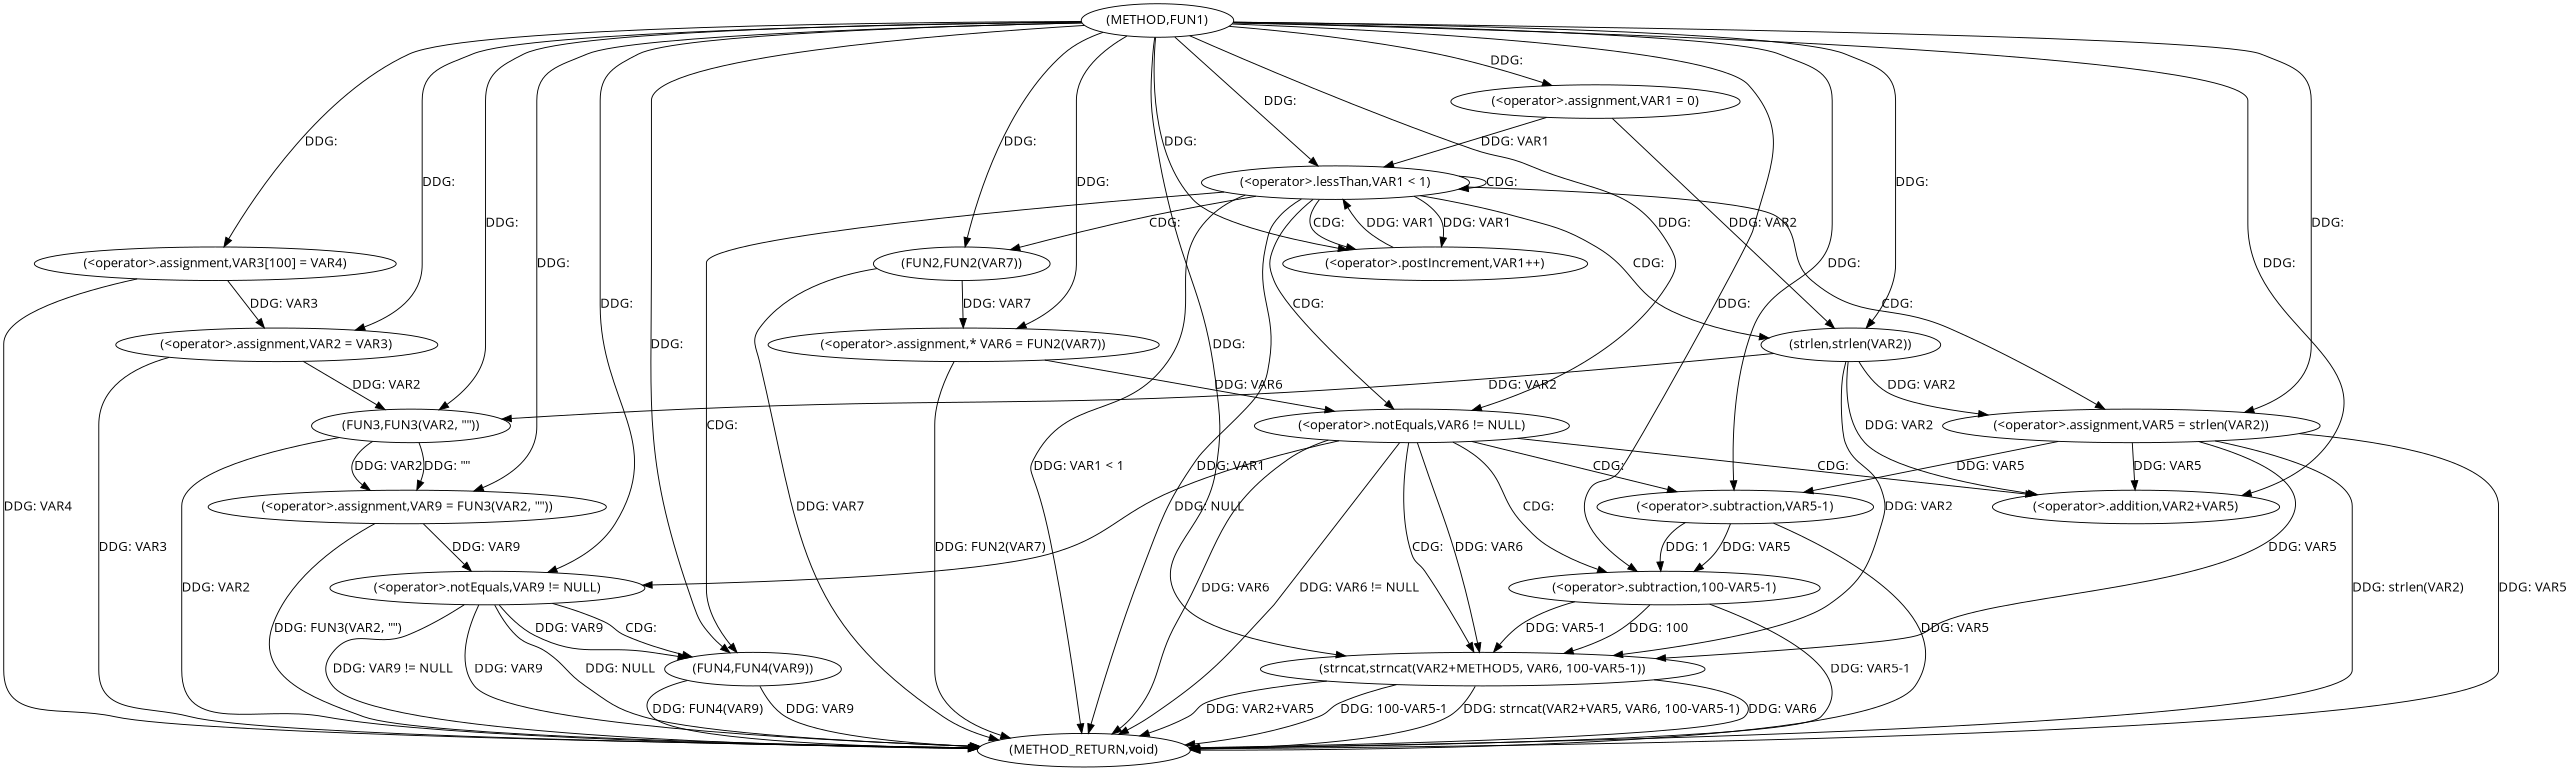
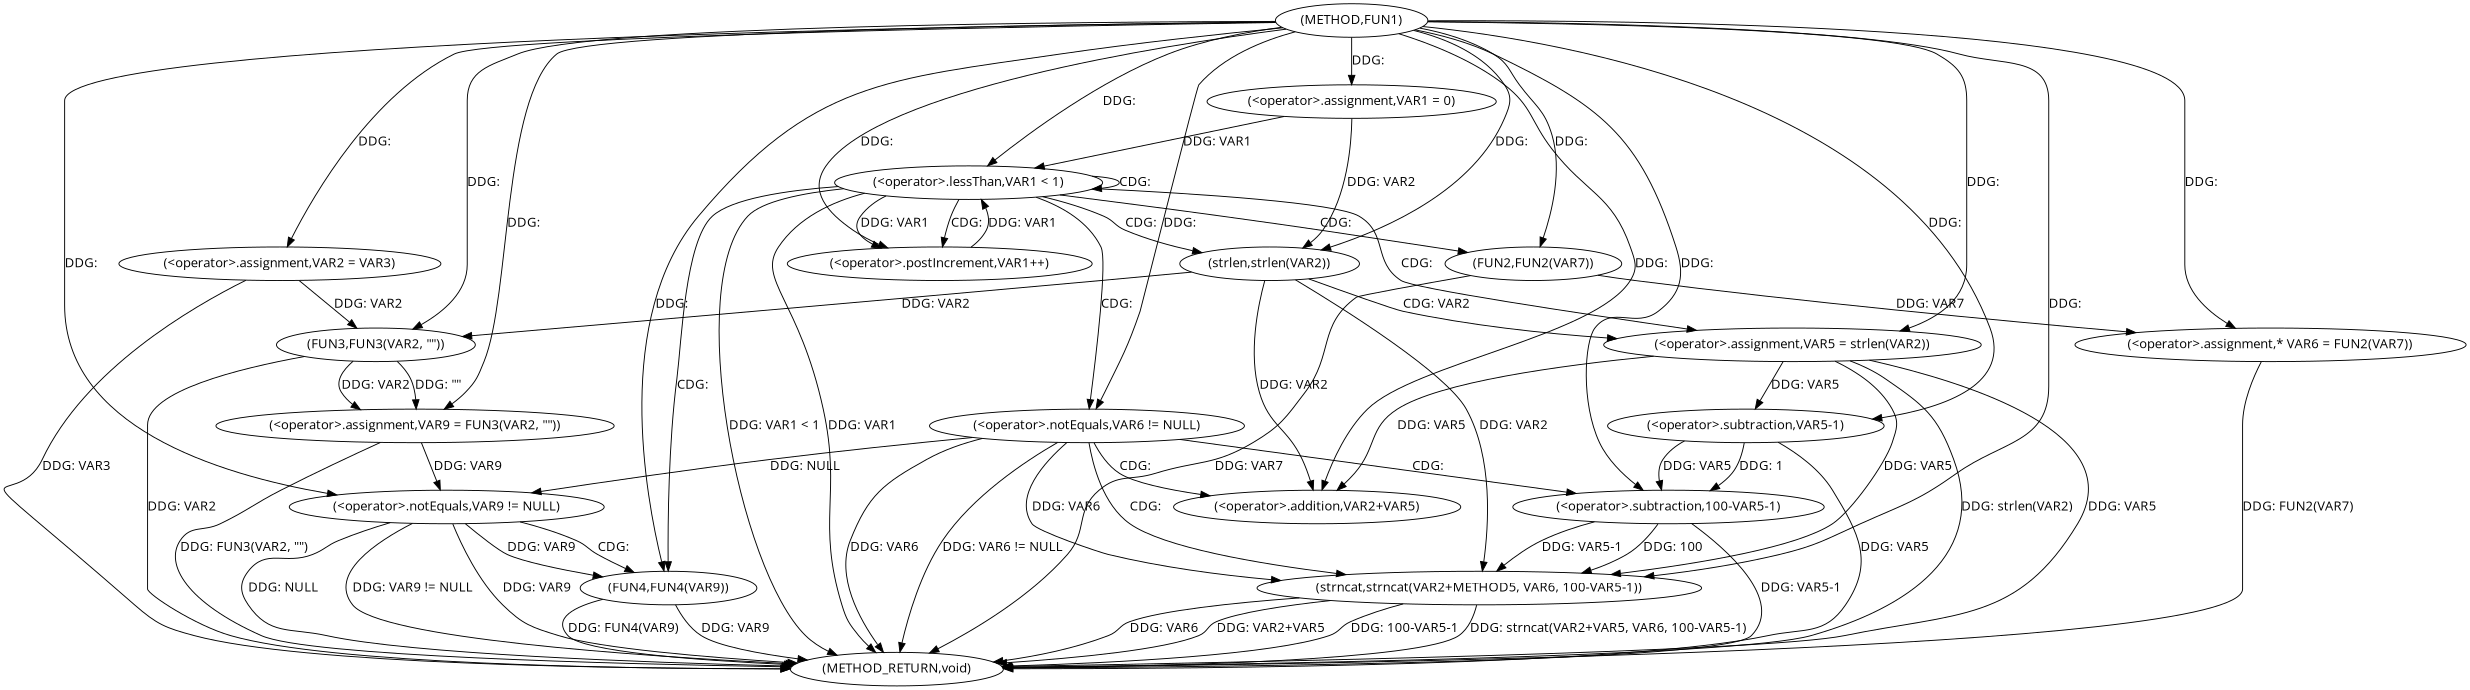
node "(<operator>.assignment,VAR3[100] = VAR4)": removed
edge "(<operator>.assignment,* VAR6 = FUN2(VAR7))" -> "(<operator>.notEquals,VAR6 != NULL)": removed, label "DDG: VAR6"
edge "(strlen,strlen(VAR2))" -> "(<operator>.assignment,VAR5 = strlen(VAR2))": label "DDG: VAR2" -> "CDG: VAR2"
edge "(<operator>.notEquals,VAR6 != NULL)" -> "(<operator>.subtraction,VAR5-1)": removed, label "CDG:"
